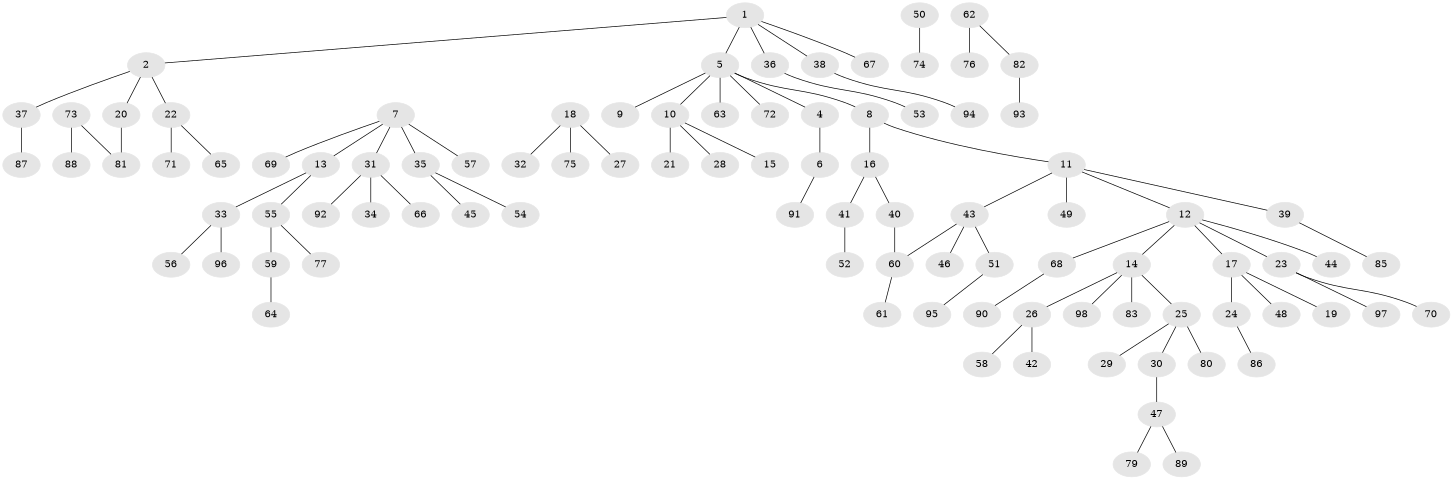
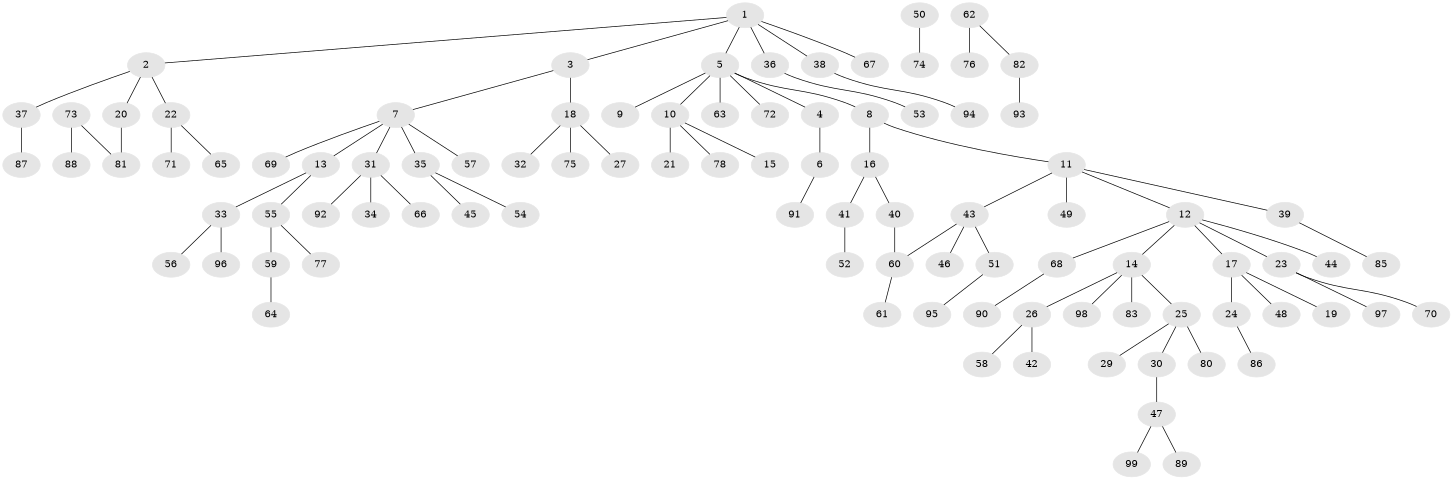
node "3": added
node "28": label "28" -> "78"
node "79": label "79" -> "99"
